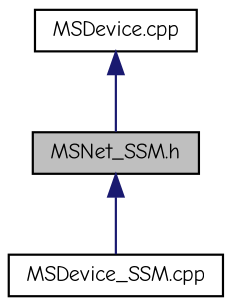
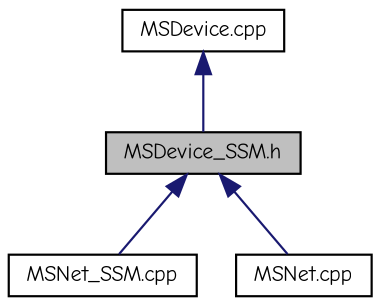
node "MSNet_SSM.h": label "MSNet_SSM.h" -> "MSDevice_SSM.h"
node "MSDevice_SSM.cpp": label "MSDevice_SSM.cpp" -> "MSNet_SSM.cpp"
node "MSNet.cpp": added
